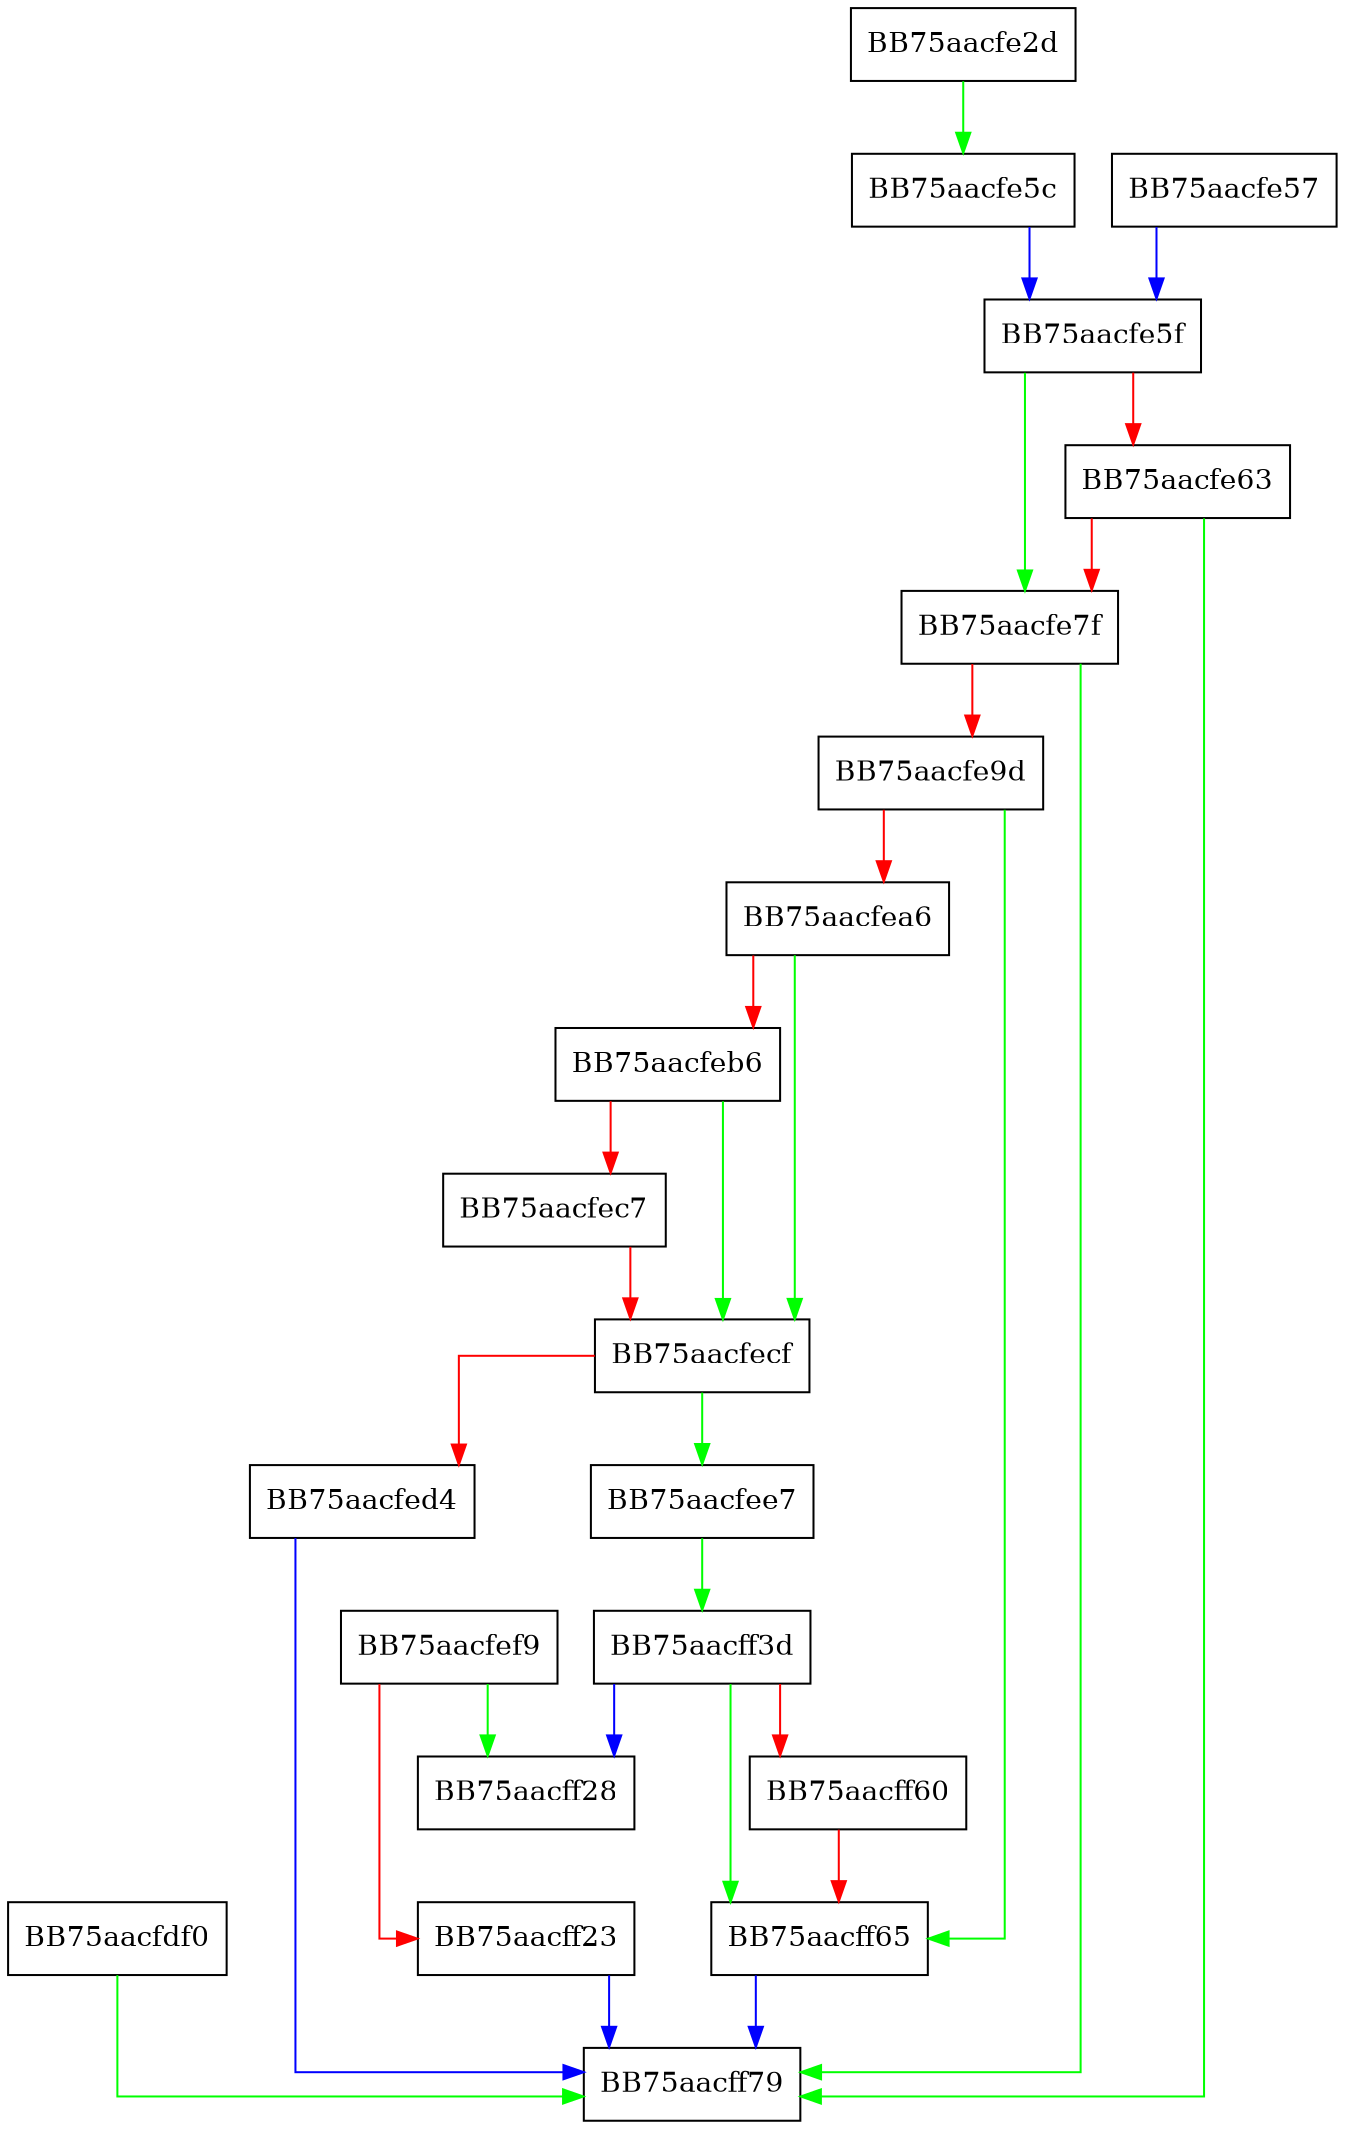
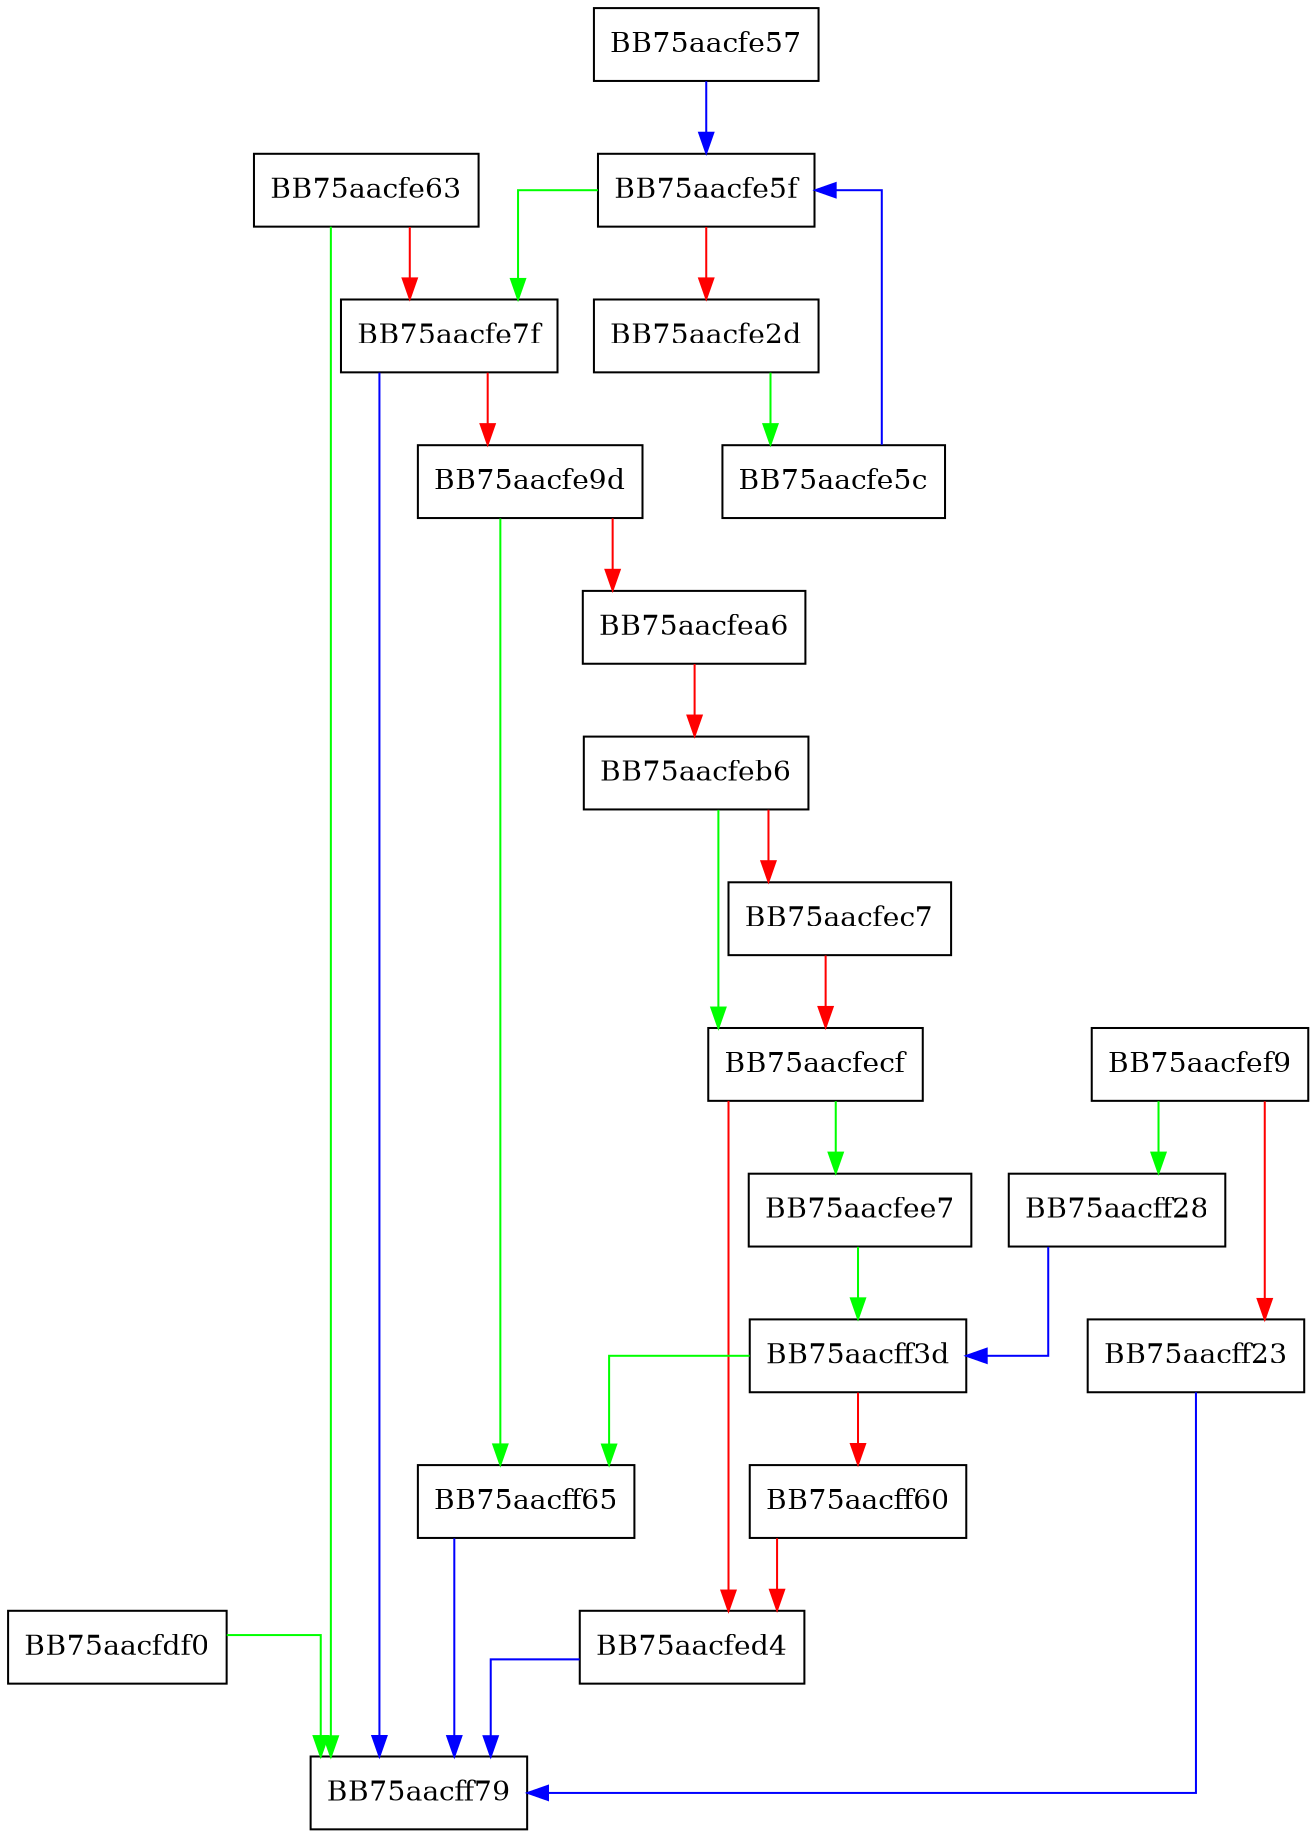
edge "BB75aacfe5f" -> "BB75aacfe63": now "BB75aacfe5f" -> "BB75aacfe2d"
edge "BB75aacfea6" -> "BB75aacfecf": removed
edge "BB75aacfe7f" -> "BB75aacff79": color green -> blue
edge "BB75aacff3d" -> "BB75aacff28": reversed
edge "BB75aacff60" -> "BB75aacff65": now "BB75aacff60" -> "BB75aacfed4"
